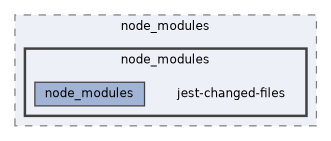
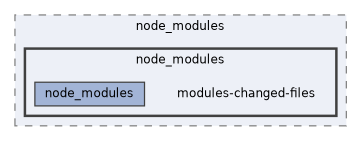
node "jest-changed-files": label "jest-changed-files" -> "modules-changed-files"
